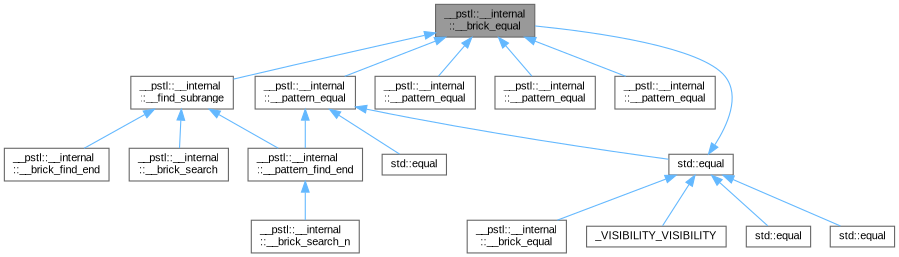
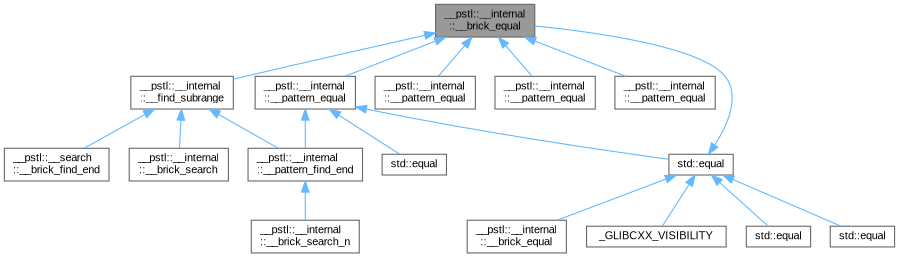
node "__pstl::__internal ::__brick_find_end": label "__pstl::__internal ::__brick_find_end" -> "__pstl::__search ::__brick_find_end"
node "_VISIBILITY_VISIBILITY": label "_VISIBILITY_VISIBILITY" -> "_GLIBCXX_VISIBILITY"
